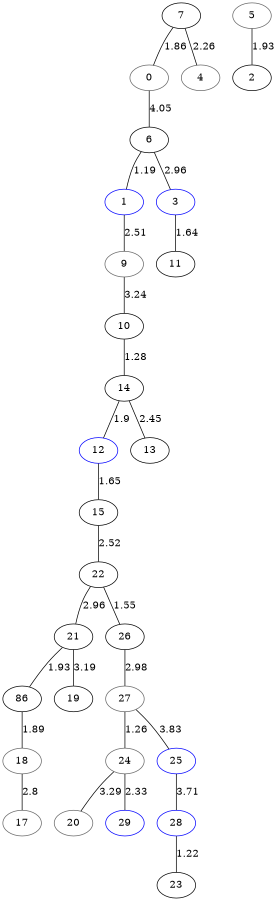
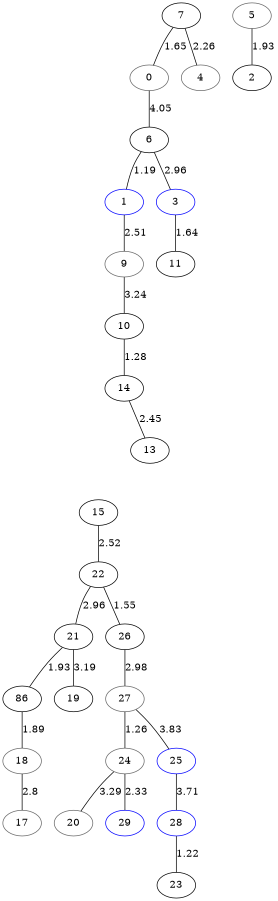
edge "7" -- "0": label "1.86" -> "1.65"
node "12": removed
